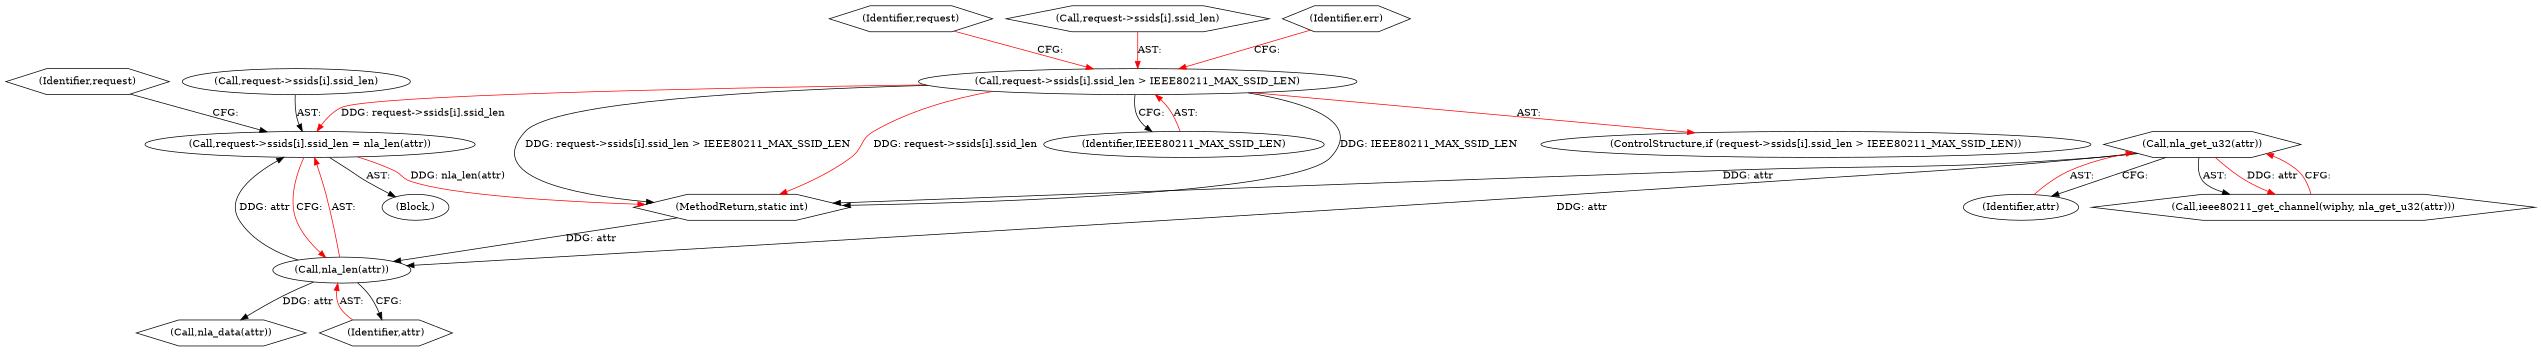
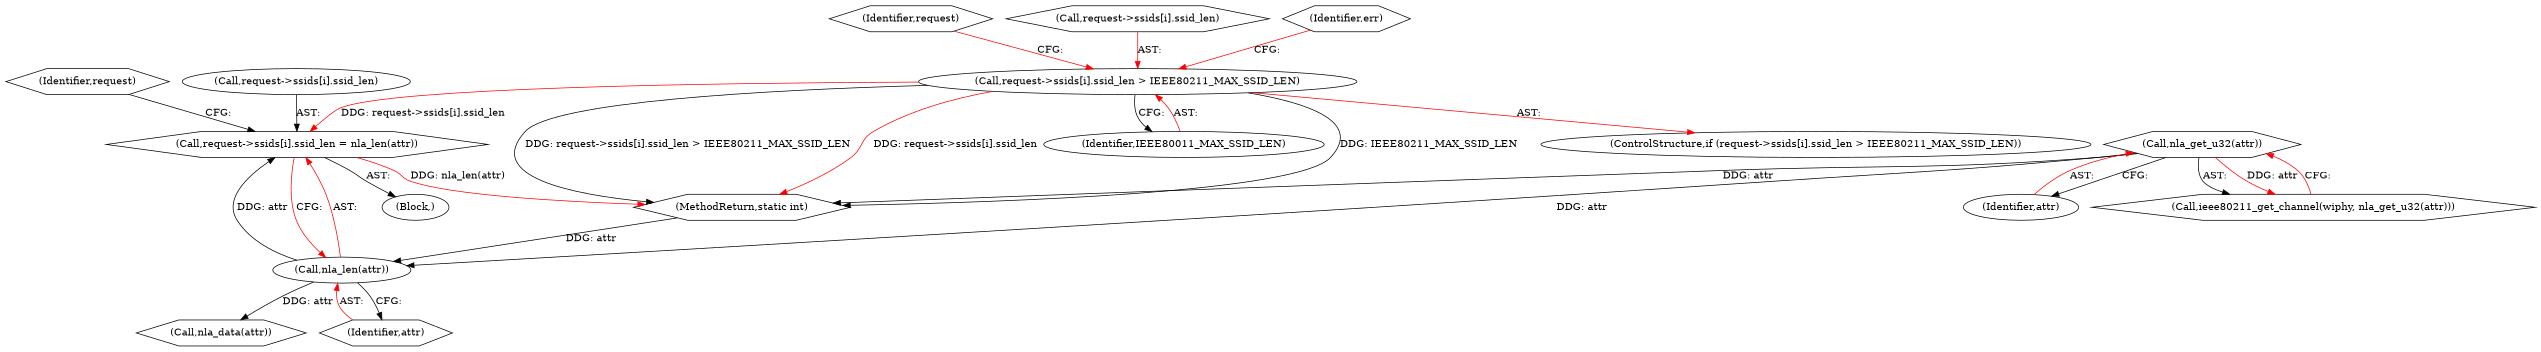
node "(Call,request->ssids[i].ssid_len = nla_len(attr))": shape ellipse -> hexagon
node "(Identifier,IEEE80211_MAX_SSID_LEN)": label "(Identifier,IEEE80211_MAX_SSID_LEN)" -> "(Identifier,IEEE80011_MAX_SSID_LEN)"
